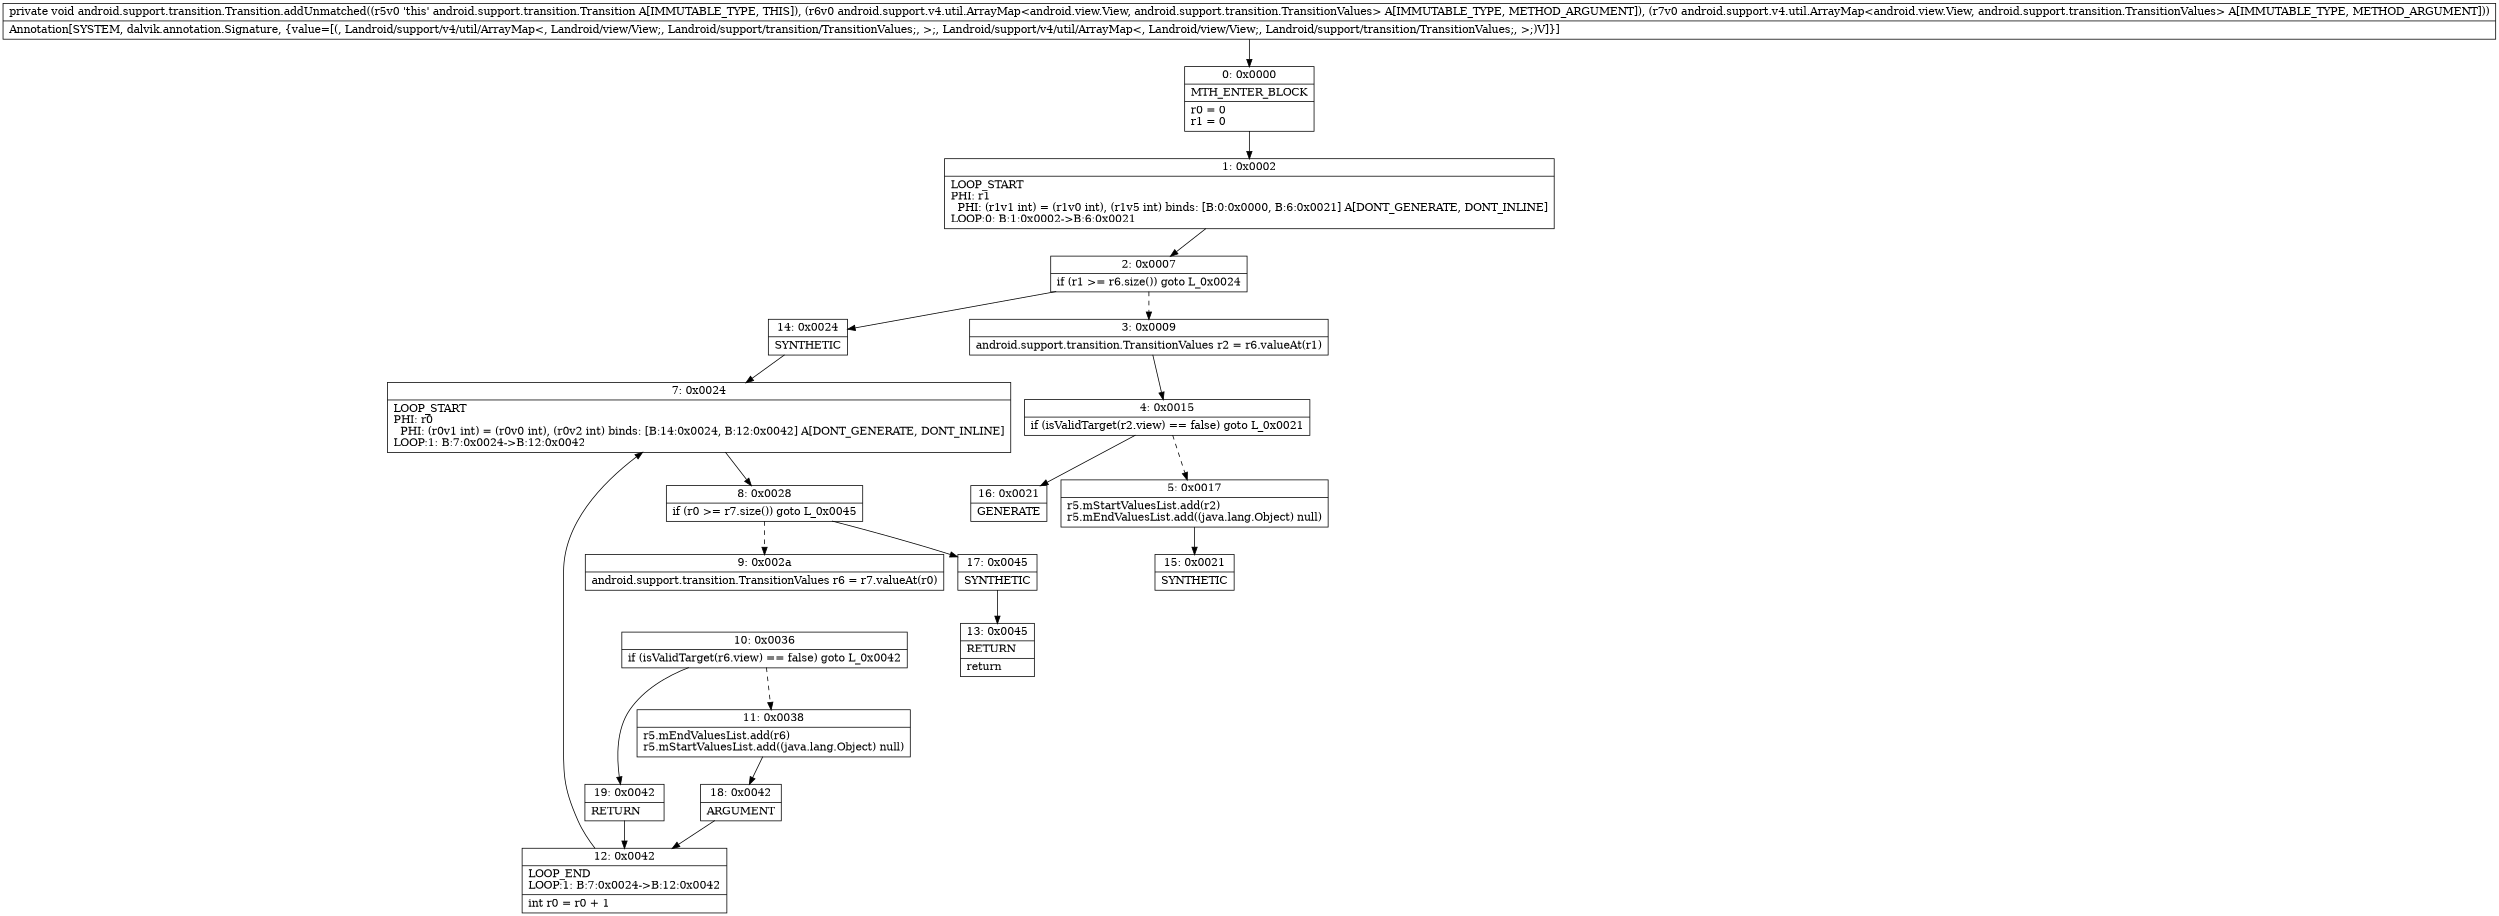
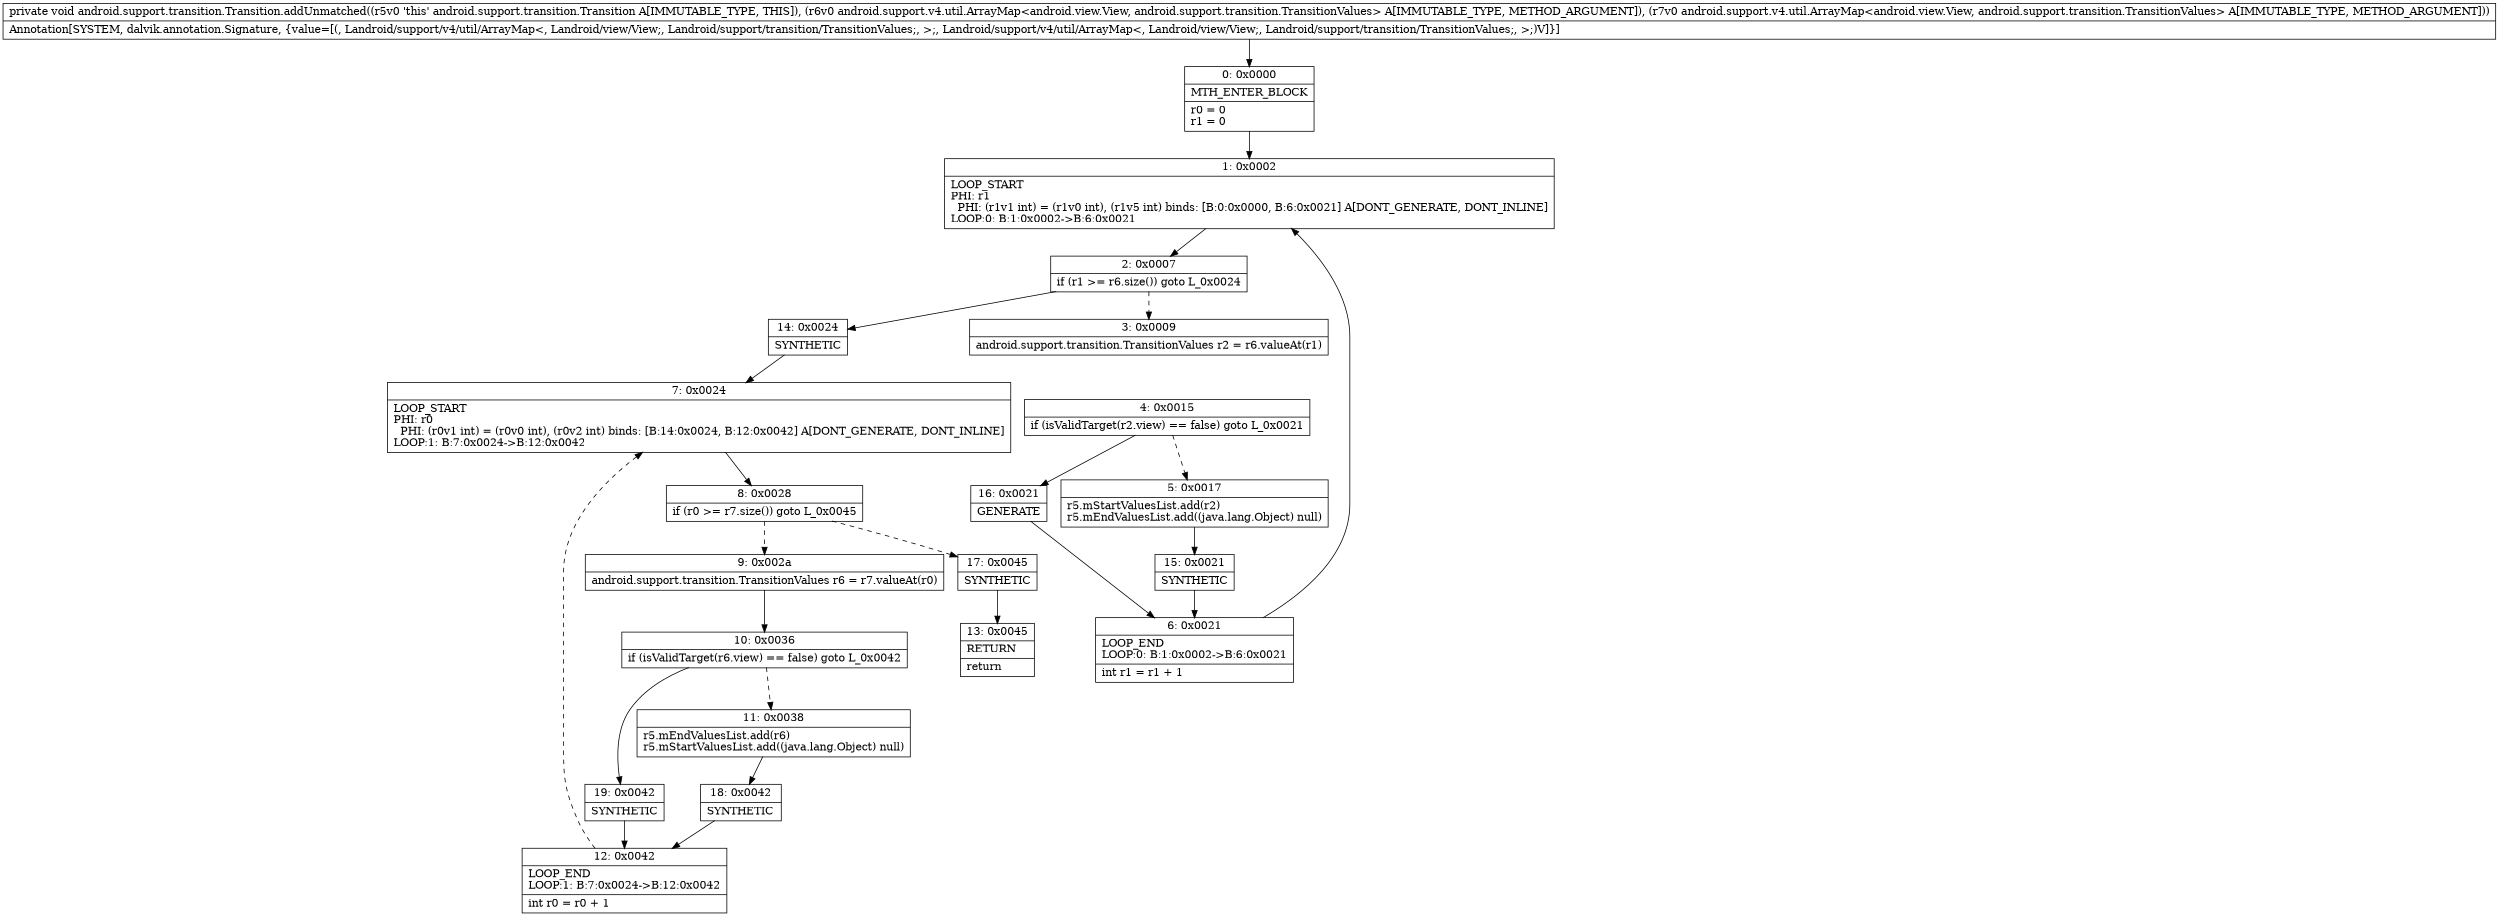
edge "3: 0x0009" -> "4: 0x0015": removed
edge "8: 0x0028" -> "17: 0x0045": style solid -> dashed
edge "9: 0x002a" -> "10: 0x0036": added
edge "12: 0x0042" -> "7: 0x0024": style solid -> dashed
node "6: 0x0021": added
node "19: 0x0042": text "RETURN" -> "SYNTHETIC"
node "18: 0x0042": text "ARGUMENT" -> "SYNTHETIC"
